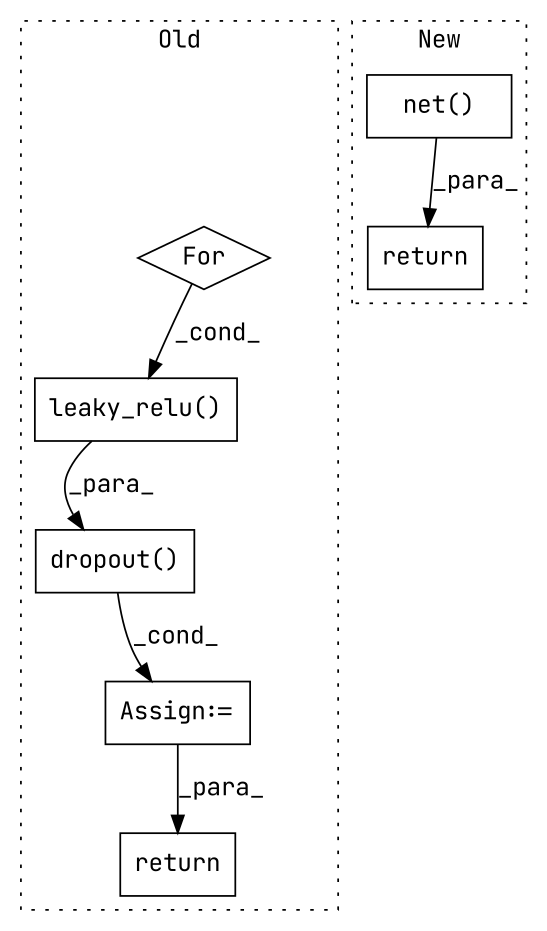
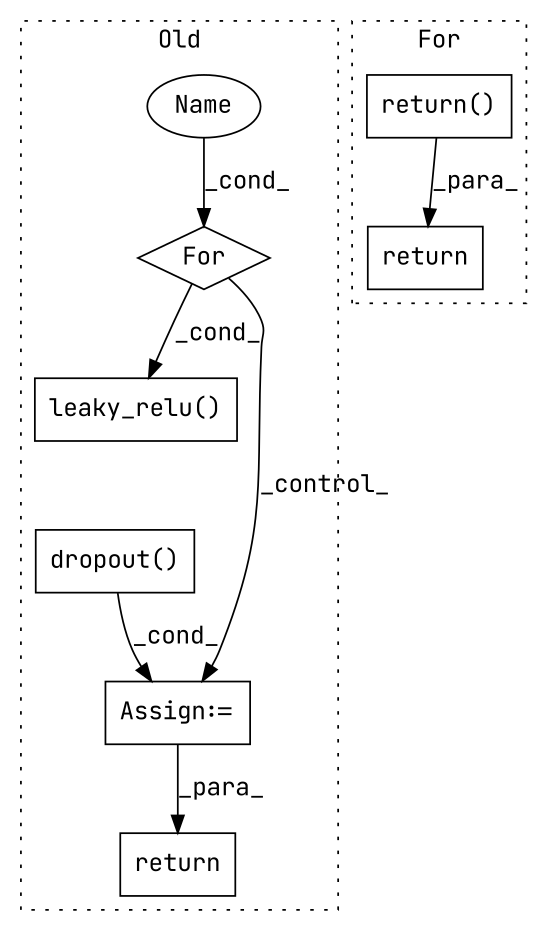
cluster "New": label "New" -> "For"
node "Name": added
node "net()": label "net()" -> "return()"
edge "For" -> "Assign:=": added, label "_control_"
edge "leaky_relu()" -> "dropout()": removed, label "_para_"
